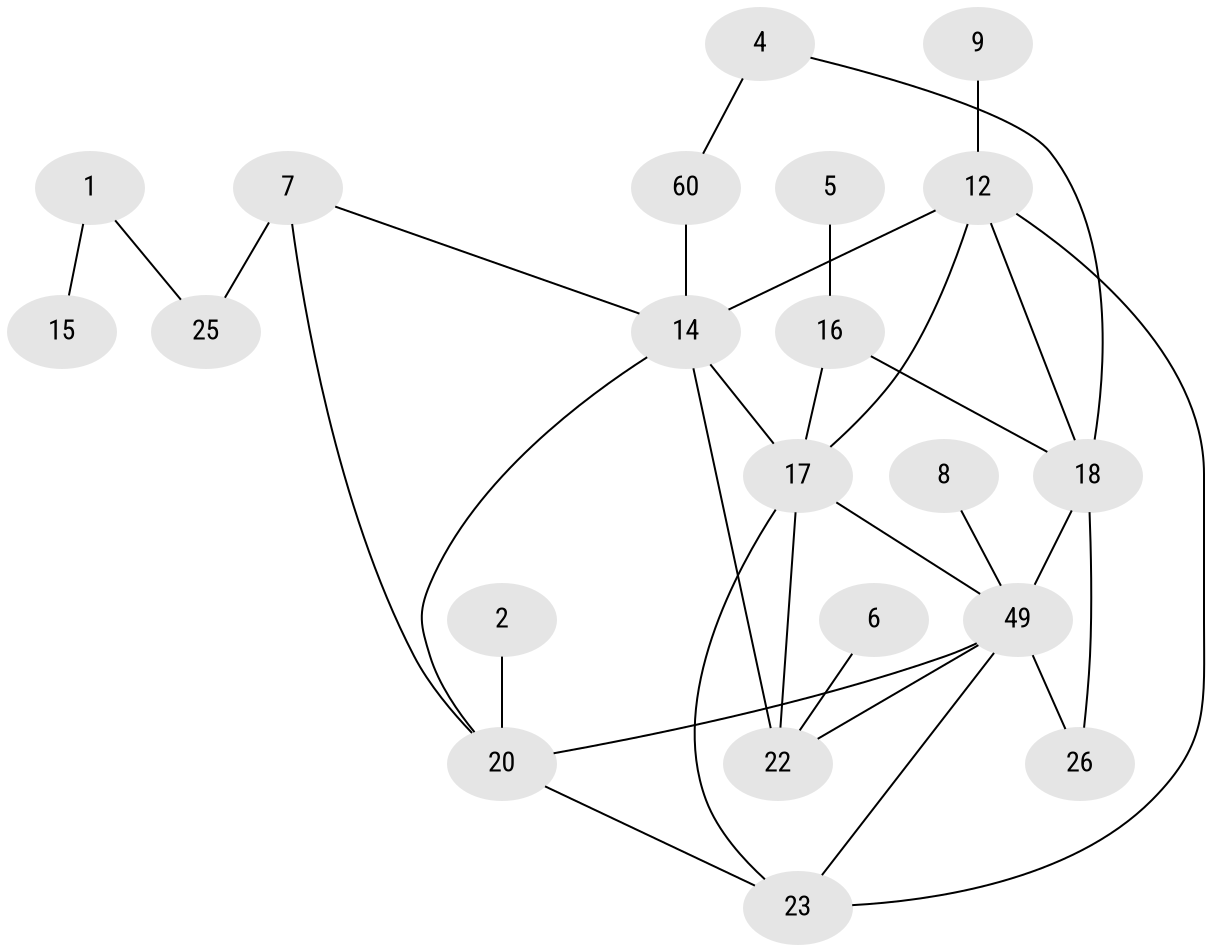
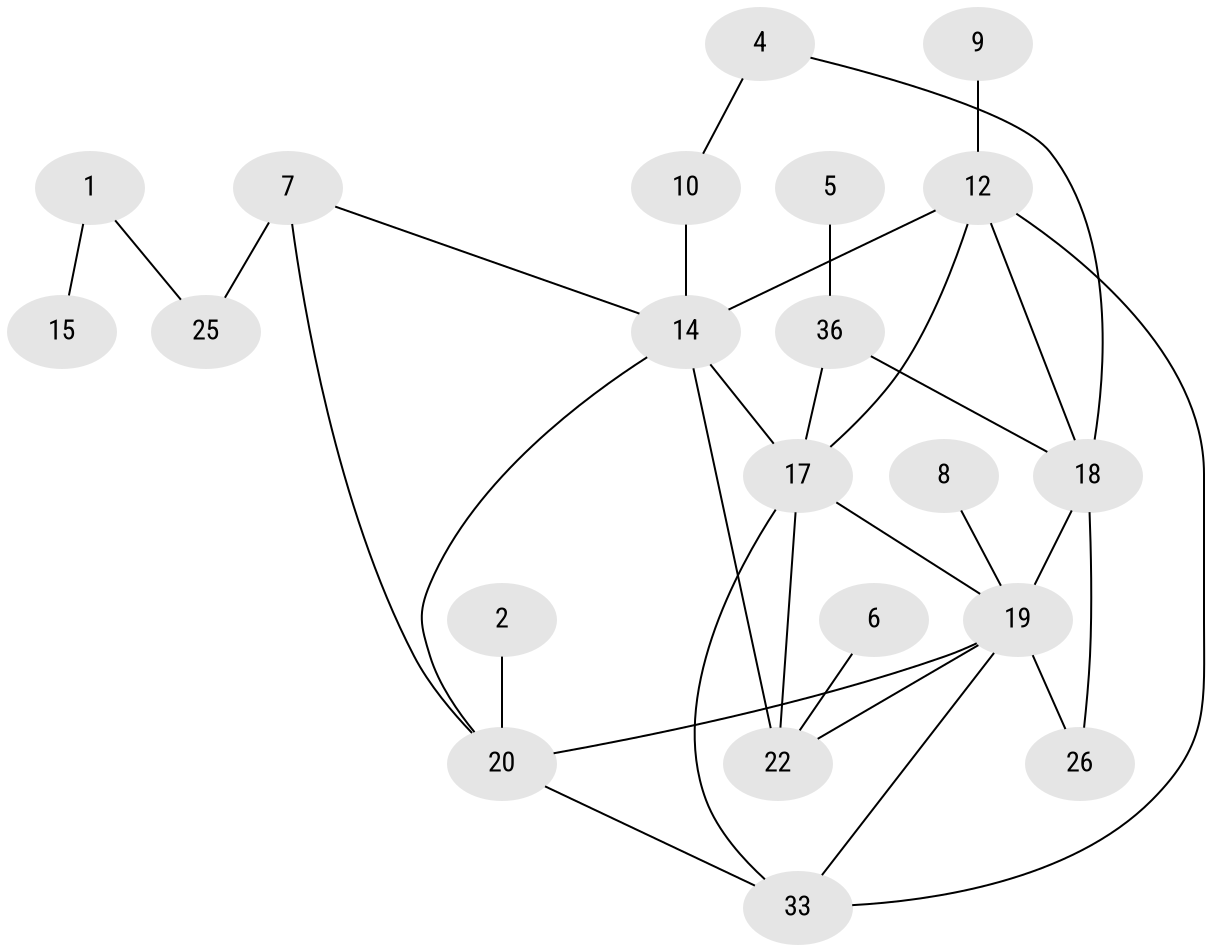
node "60": label "60" -> "10"
node "16": label "16" -> "36"
node "49": label "49" -> "19"
node "23": label "23" -> "33"
